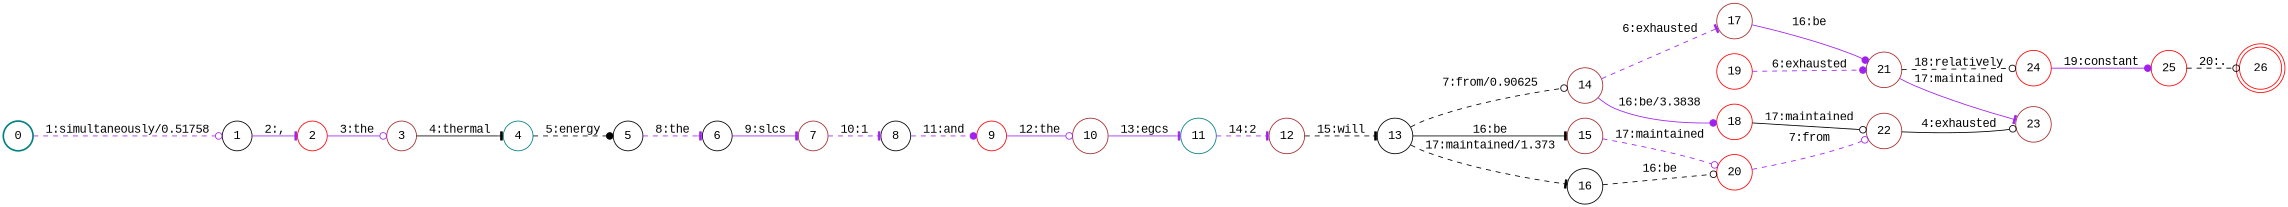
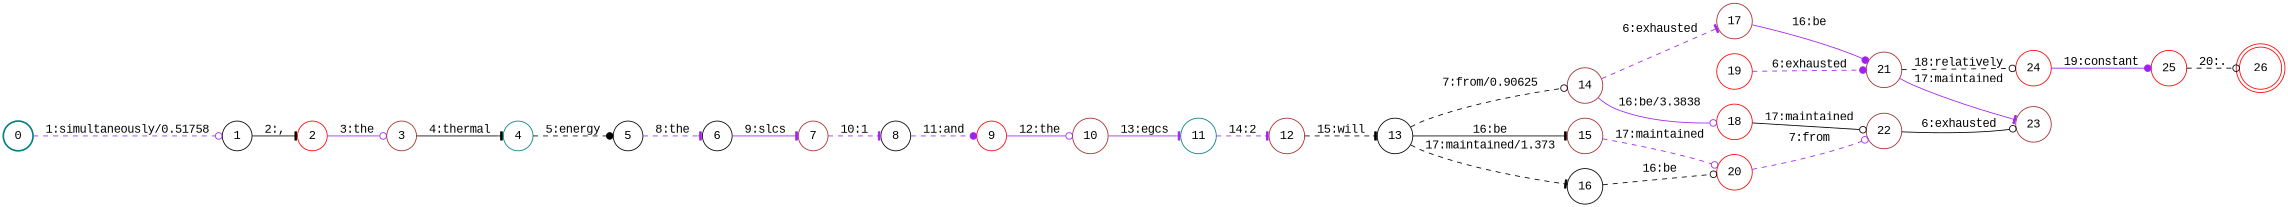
edge "14" -> "18": arrowhead dot -> odot
edge "22" -> "23": label "4:exhausted" -> "6:exhausted"
edge "1" -> "2": color purple -> black
